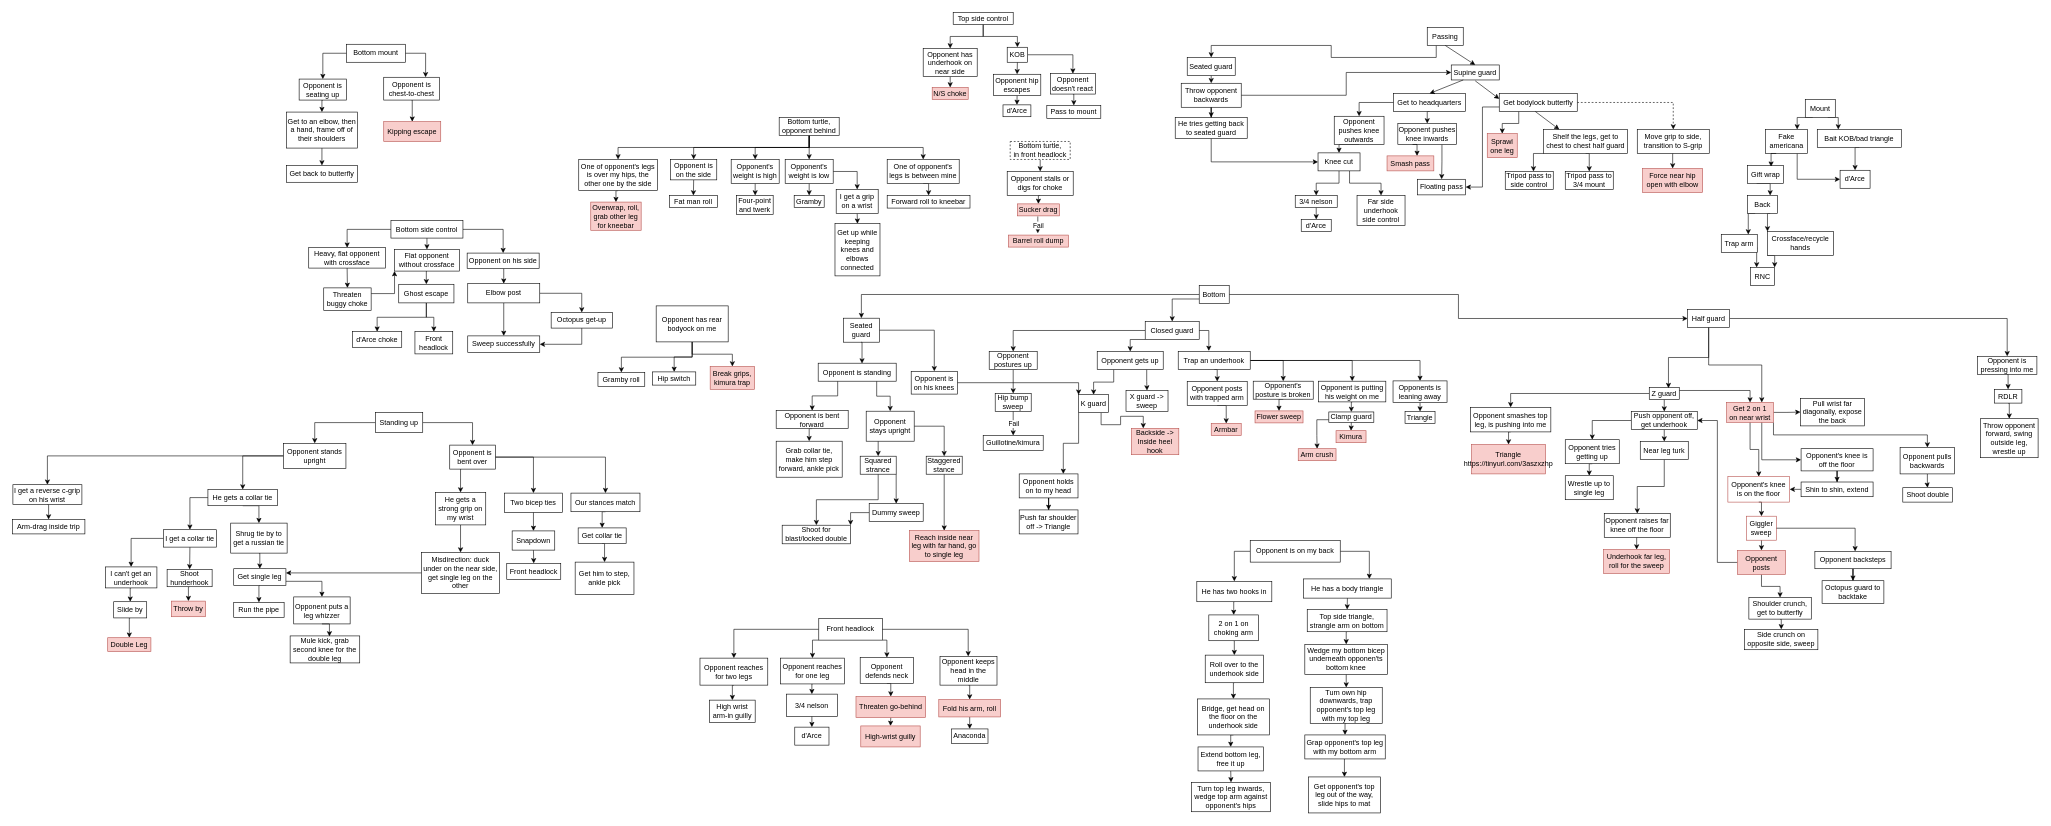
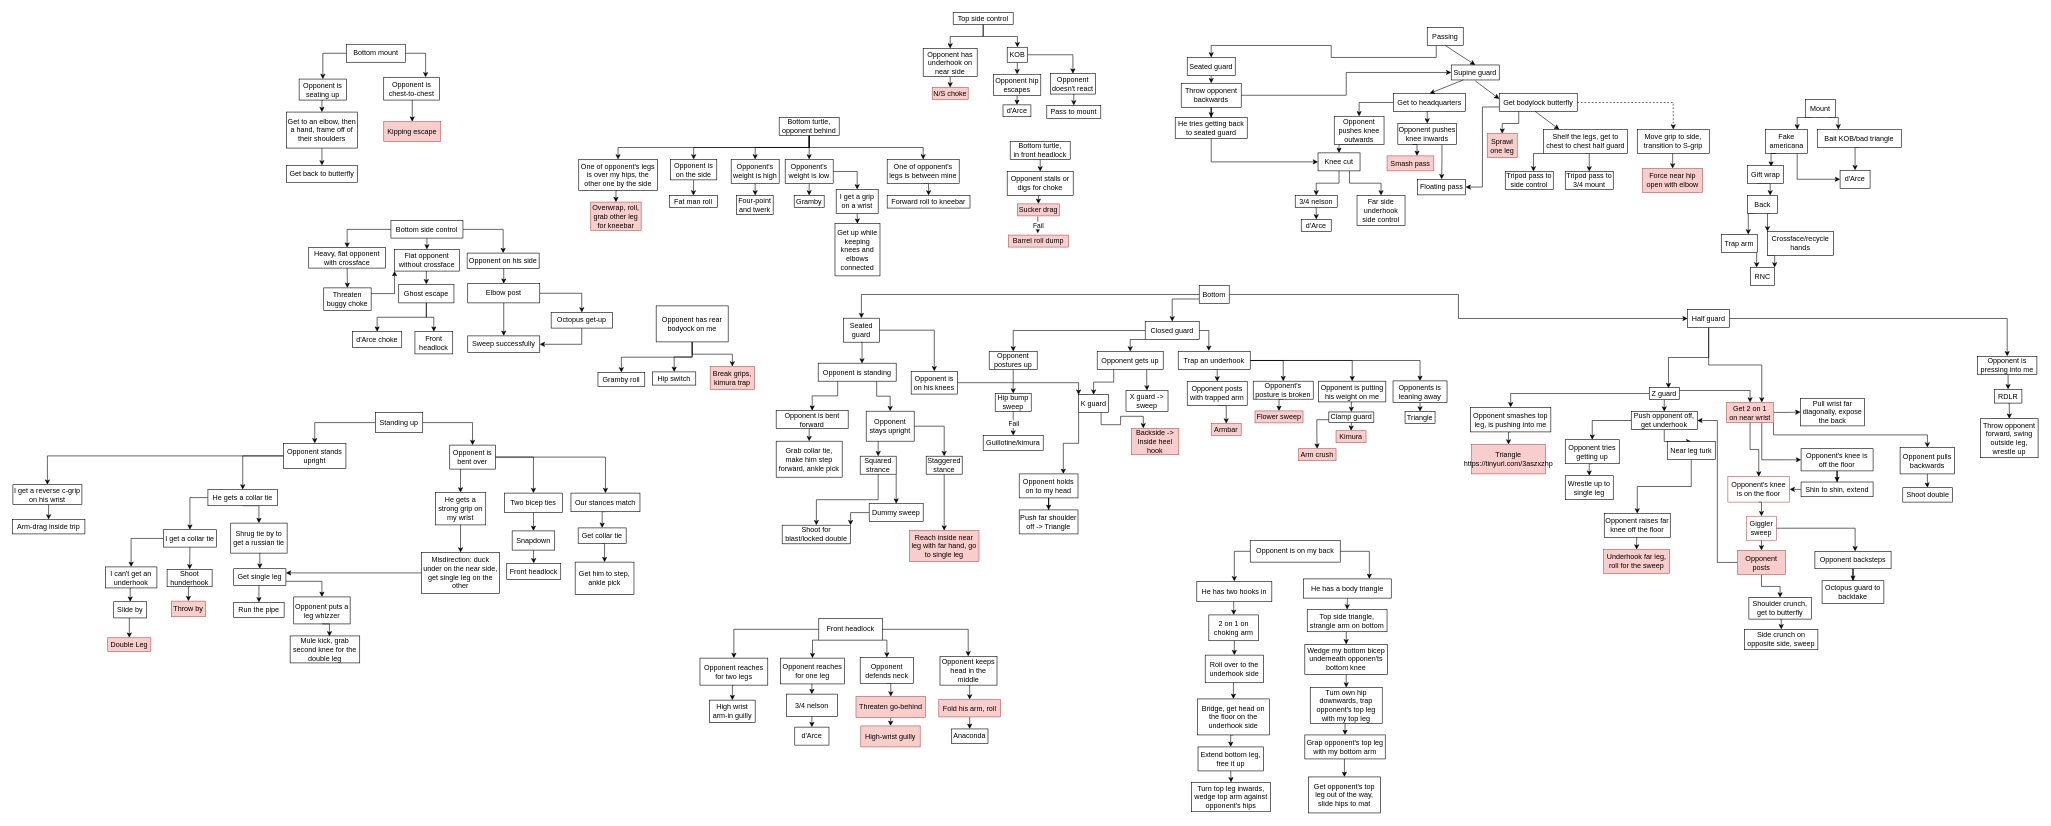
node "Bottom turtle, in front headlock": style dashed -> solid
node "Near leg turk": moved (1664, 450) -> (1691, 450)
